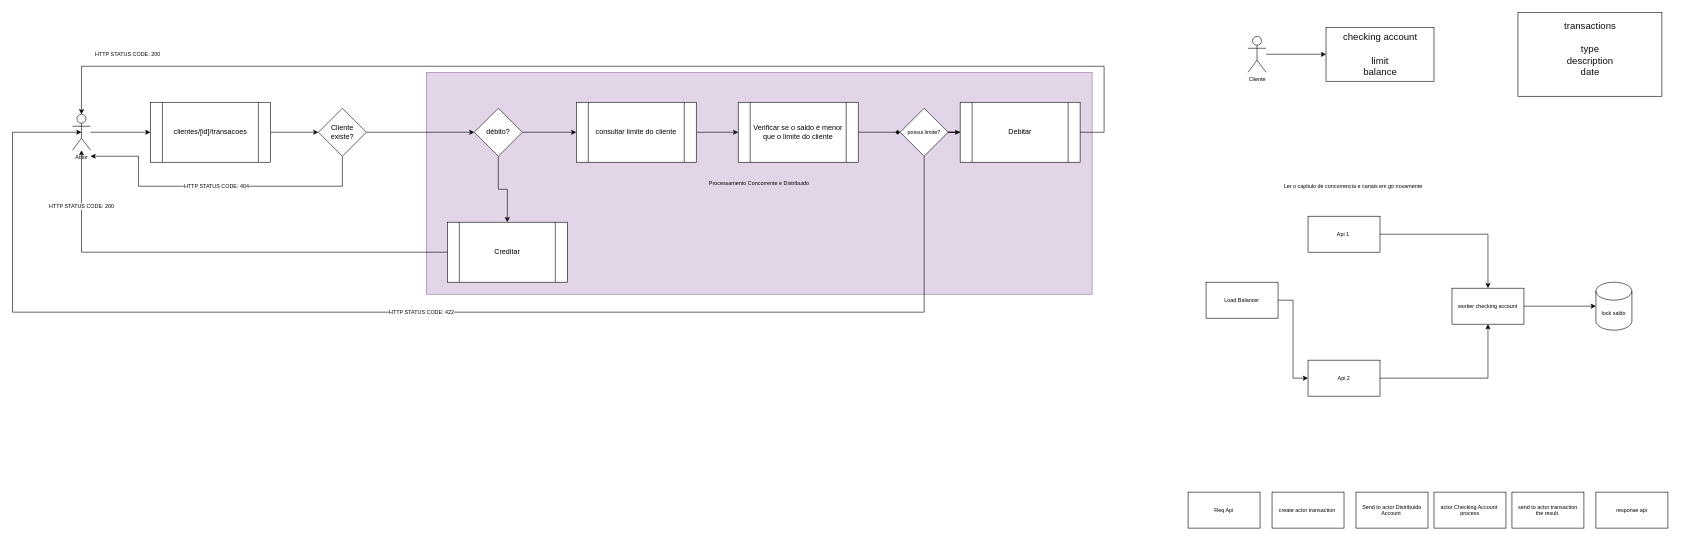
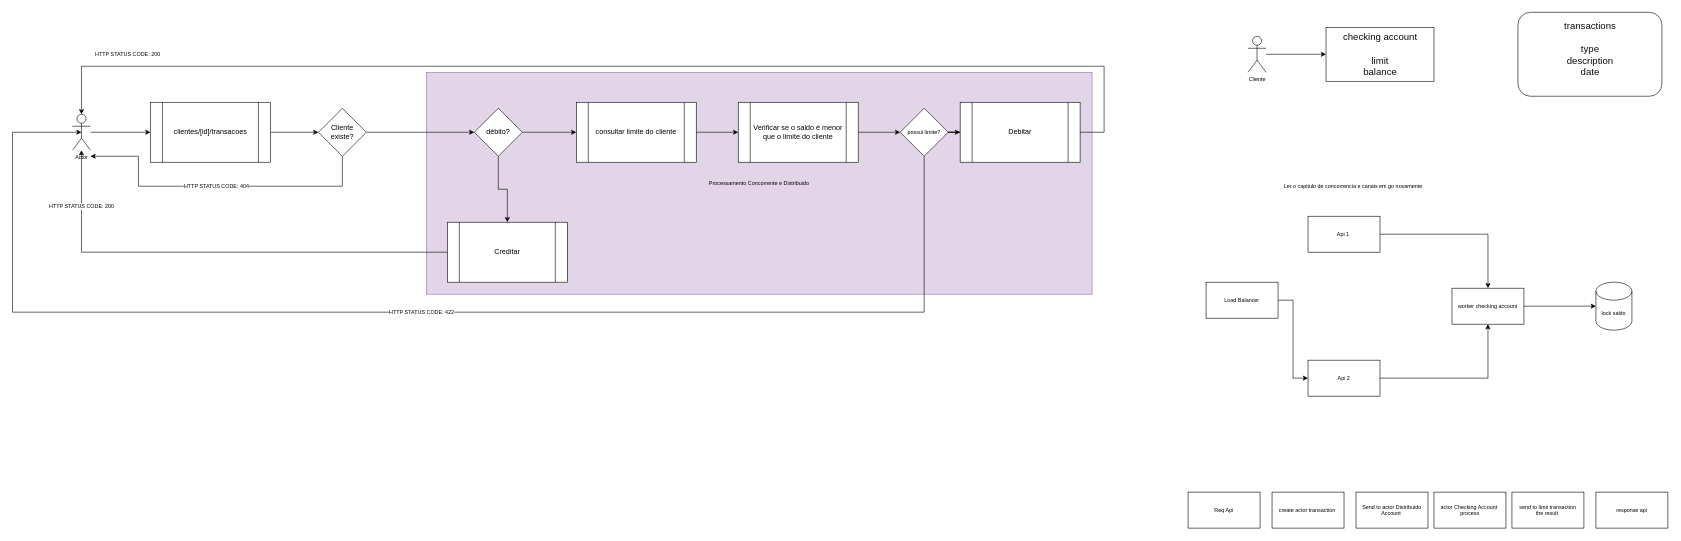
node "transactions type description date": shape rectangle -> rounded rectangle
edge "Verificar se o saldo é menor que o limite do cliente" -> "possui limite?": arrowhead diamond -> classic
node "send to actor transaction the result": label "send to actor transaction the result" -> "send to limit transaction the result"
